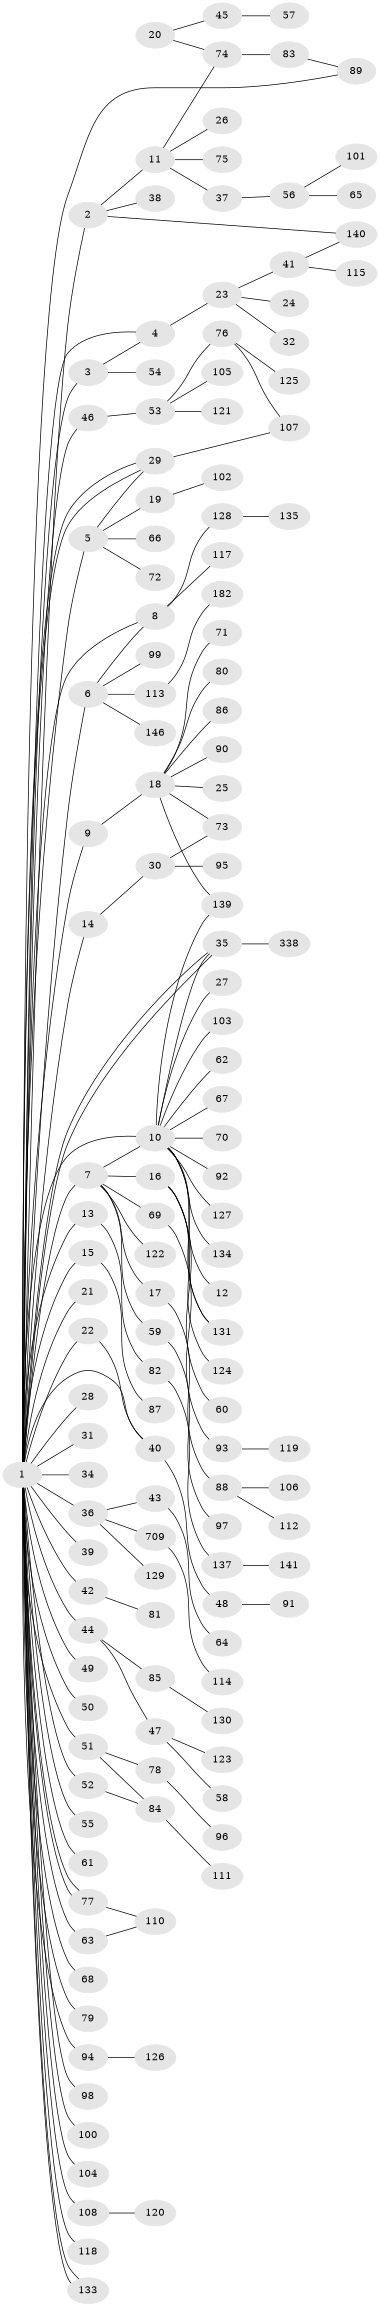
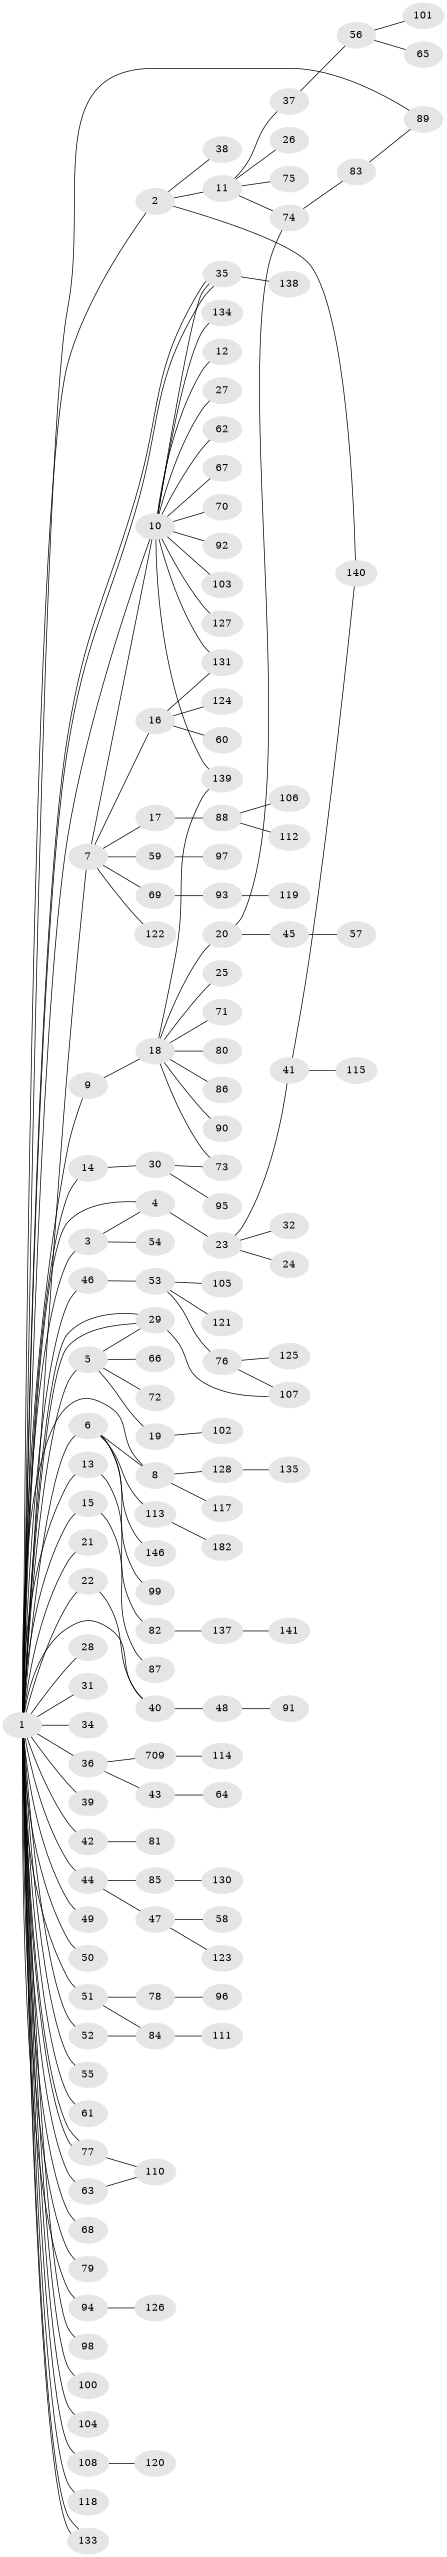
node "338": label "338" -> "138"
edge "20" -- "18": added
node "129": removed
